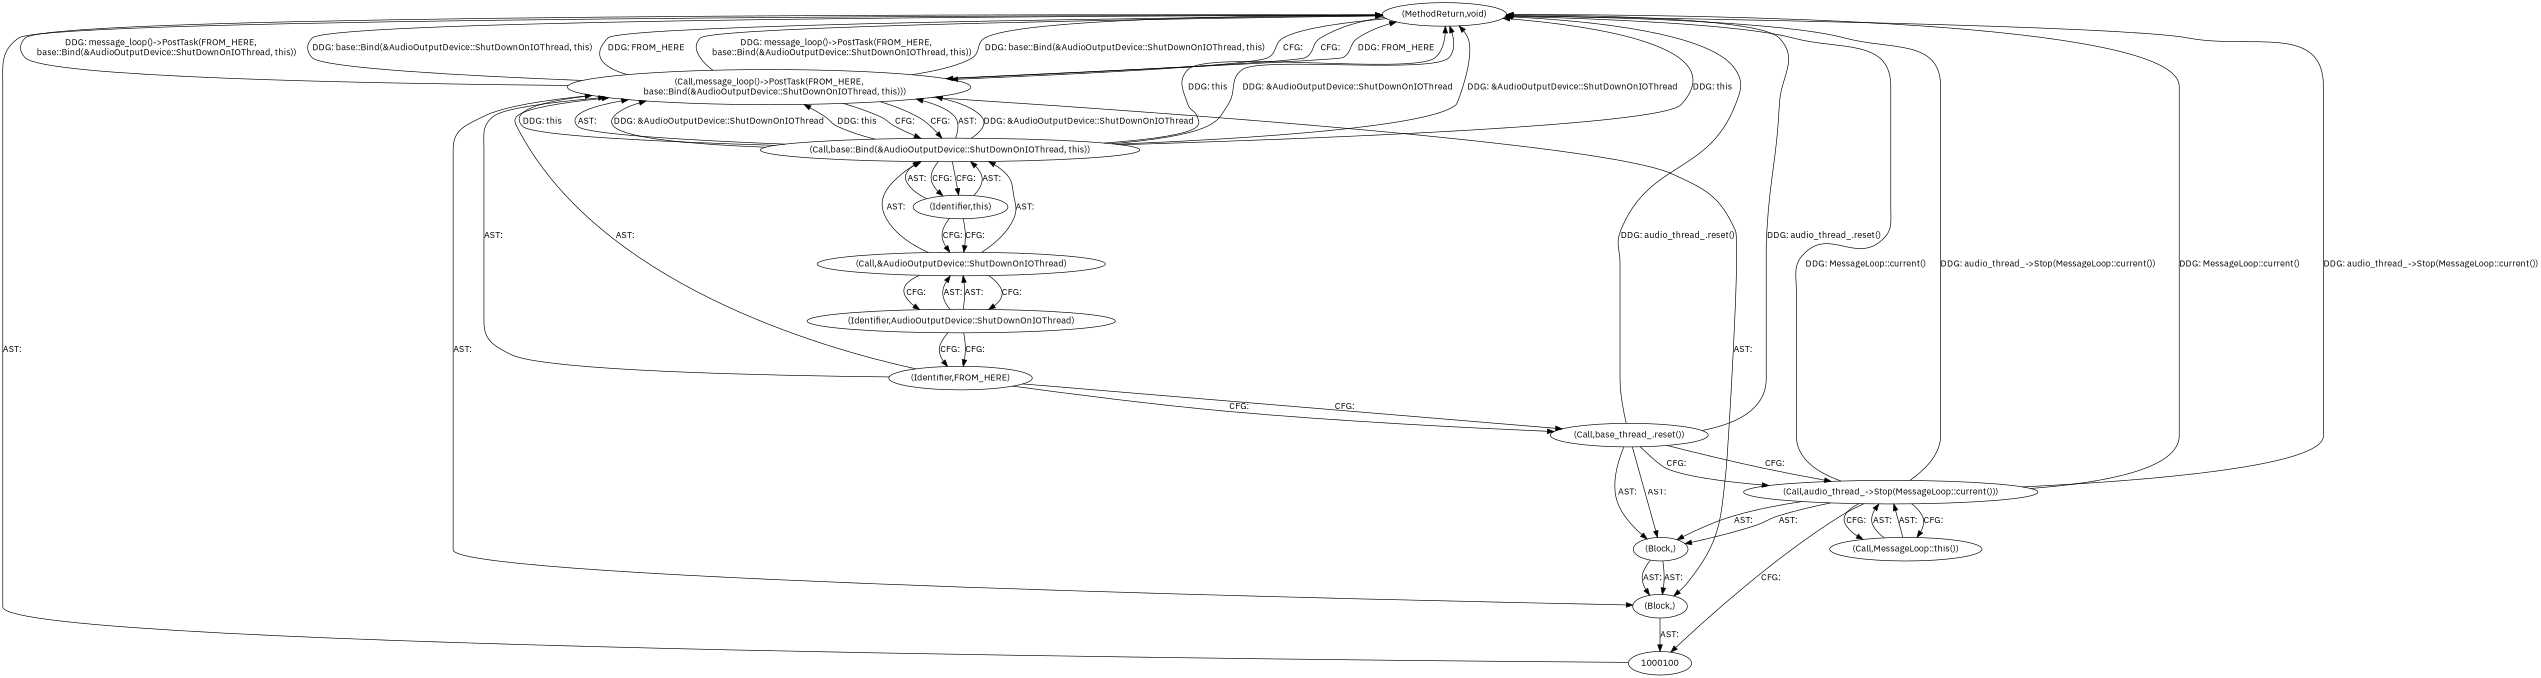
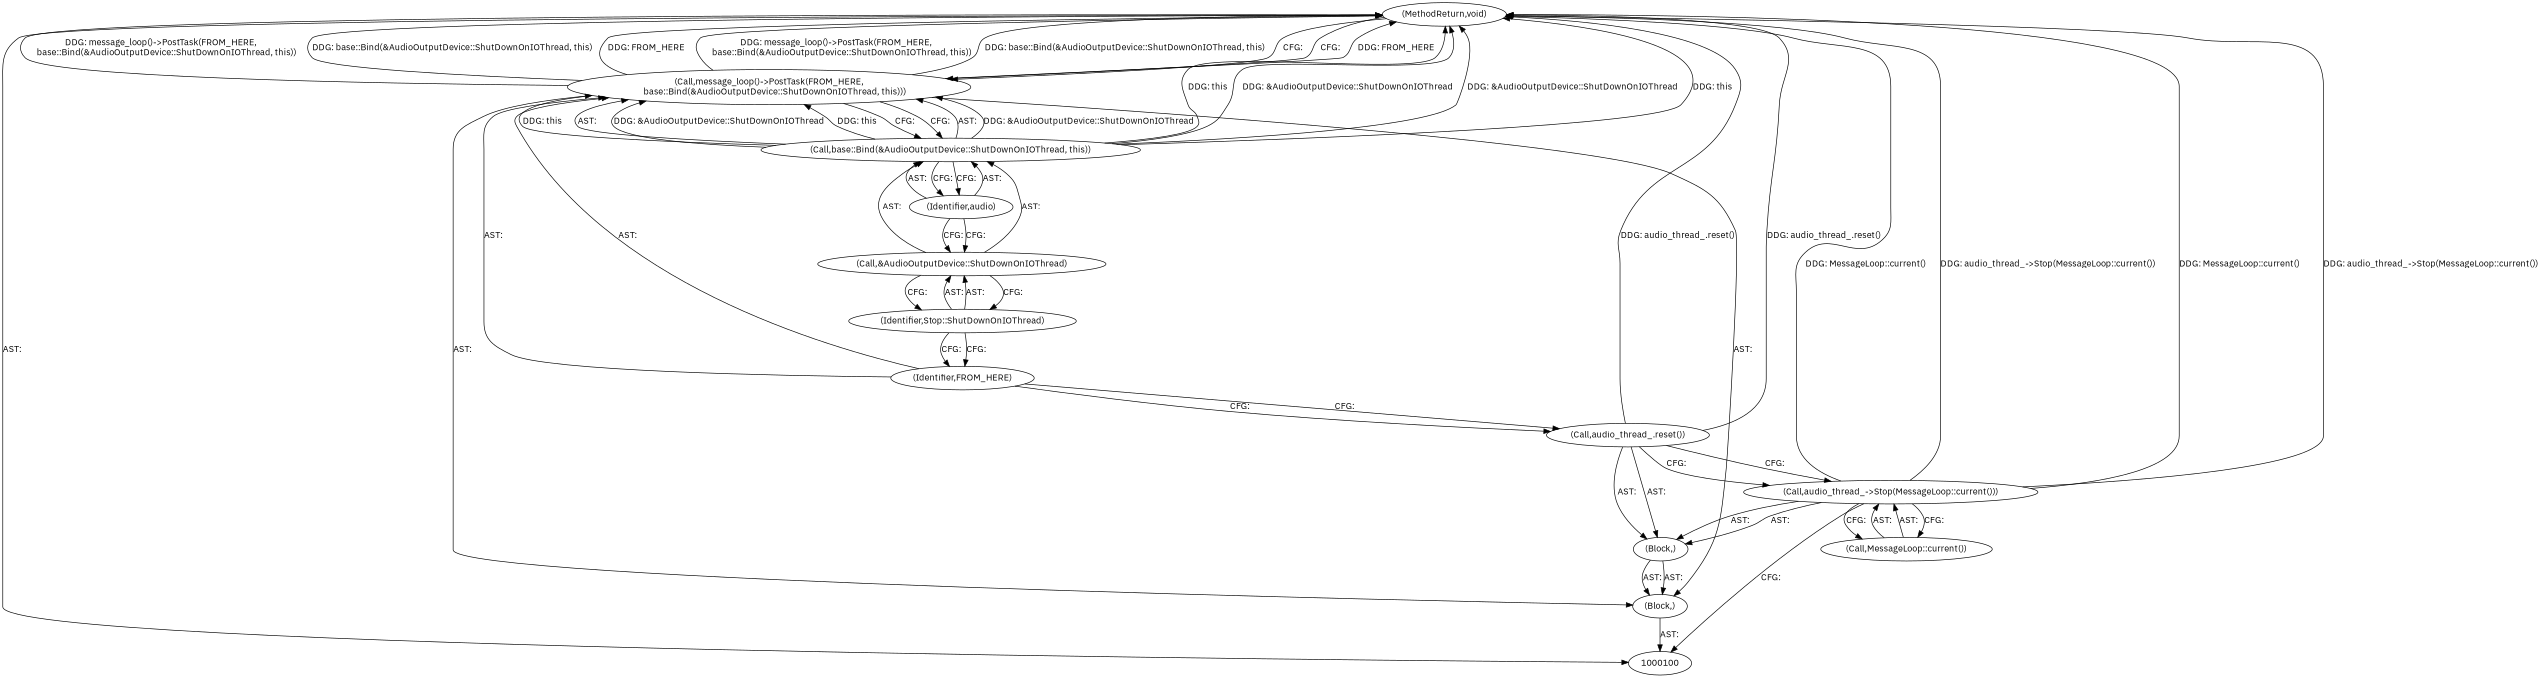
node "(Identifier,this)": label "(Identifier,this)" -> "(Identifier,audio)"
node "(Identifier,AudioOutputDevice::ShutDownOnIOThread)": label "(Identifier,AudioOutputDevice::ShutDownOnIOThread)" -> "(Identifier,Stop::ShutDownOnIOThread)"
node "(Call,base_thread_.reset())": label "(Call,base_thread_.reset())" -> "(Call,audio_thread_.reset())"
edge "1000100" -> "(MethodReturn,void)": reversed
node "(Call,MessageLoop::this())": label "(Call,MessageLoop::this())" -> "(Call,MessageLoop::current())"
